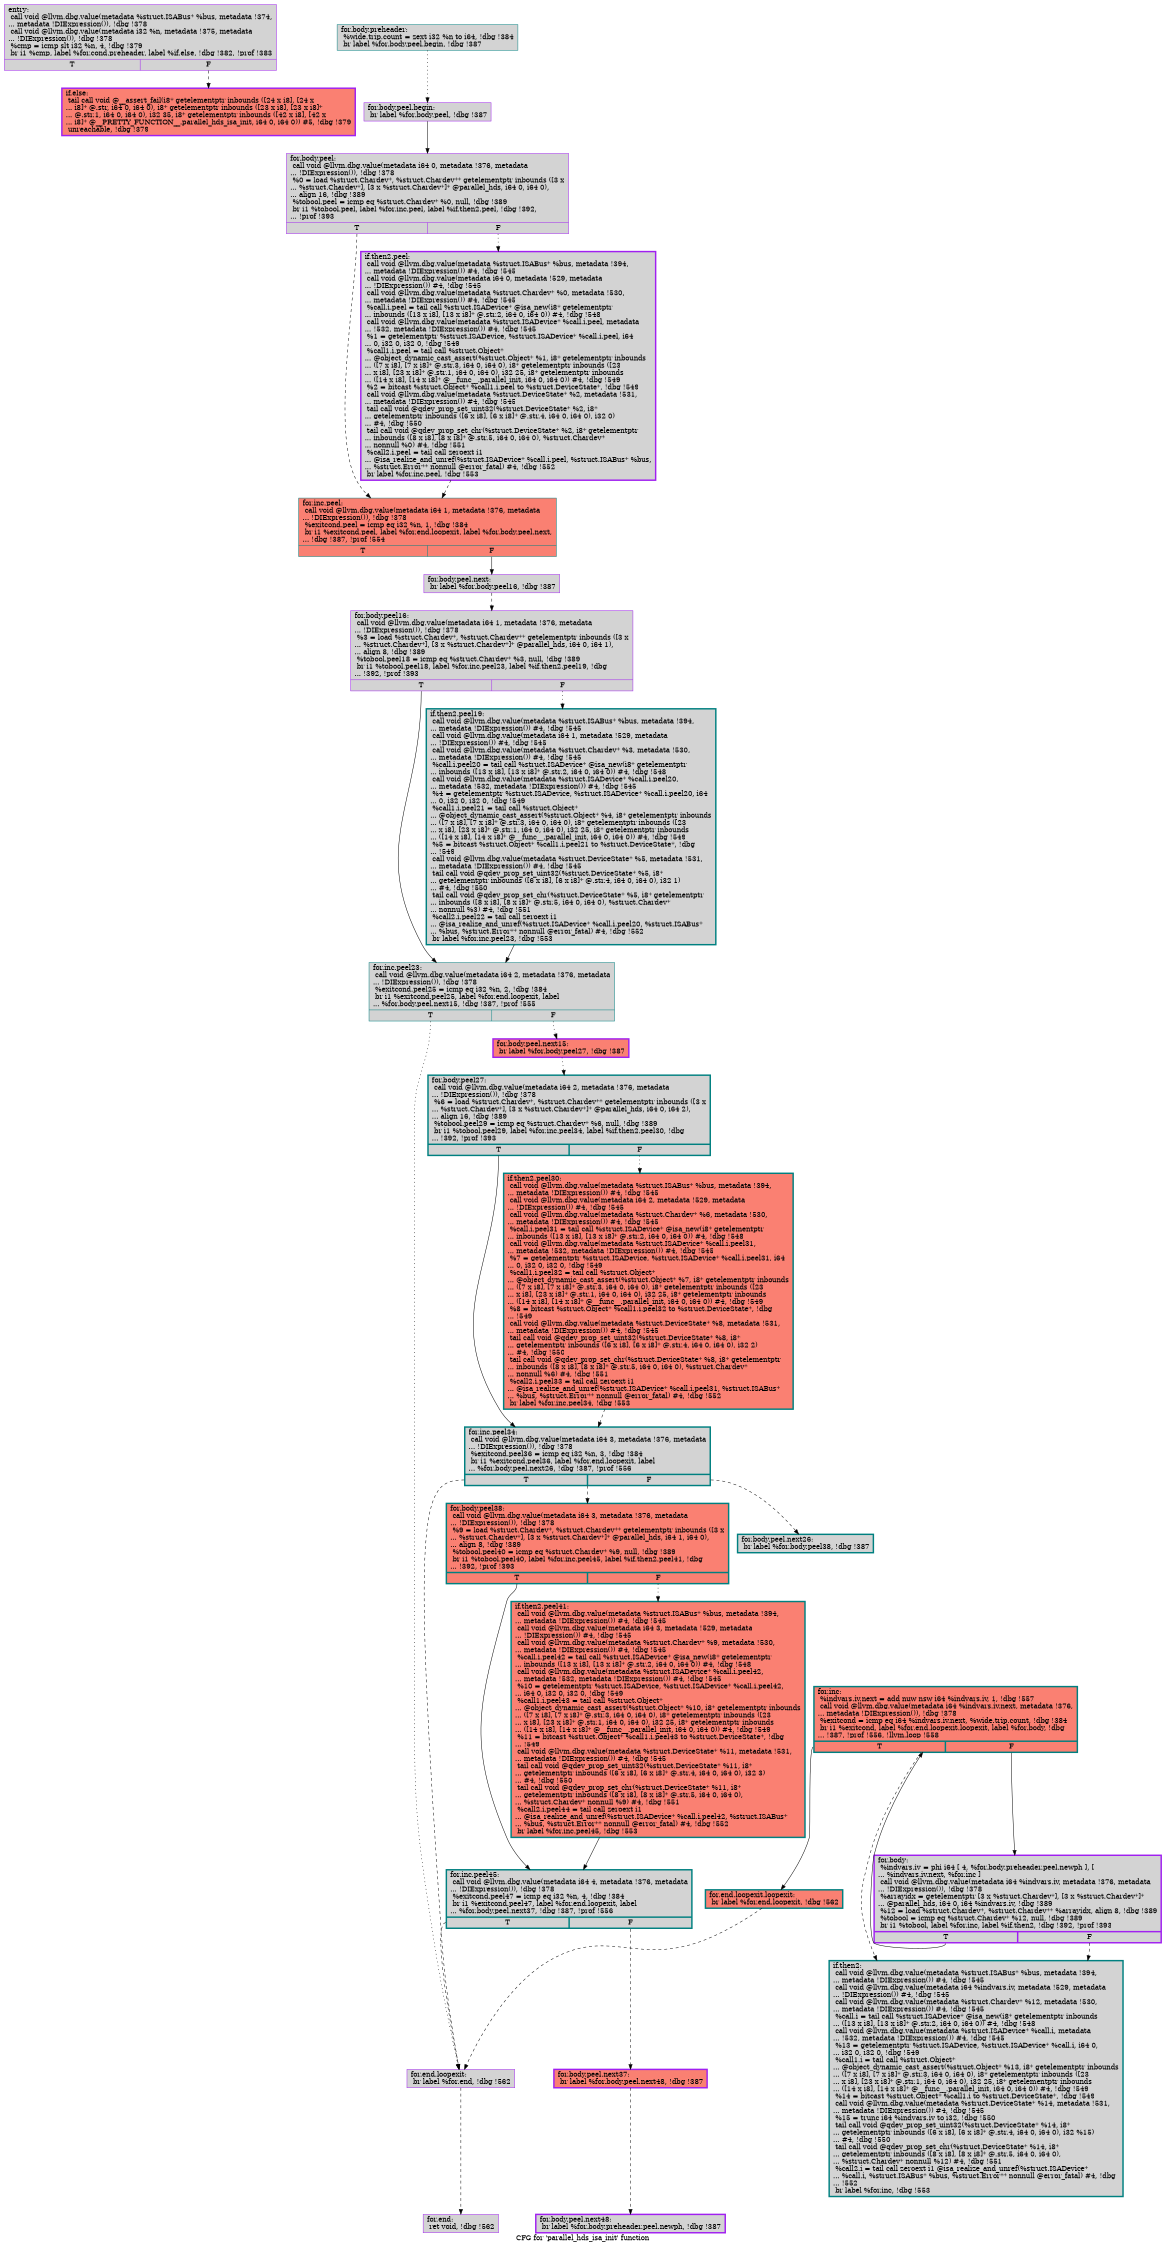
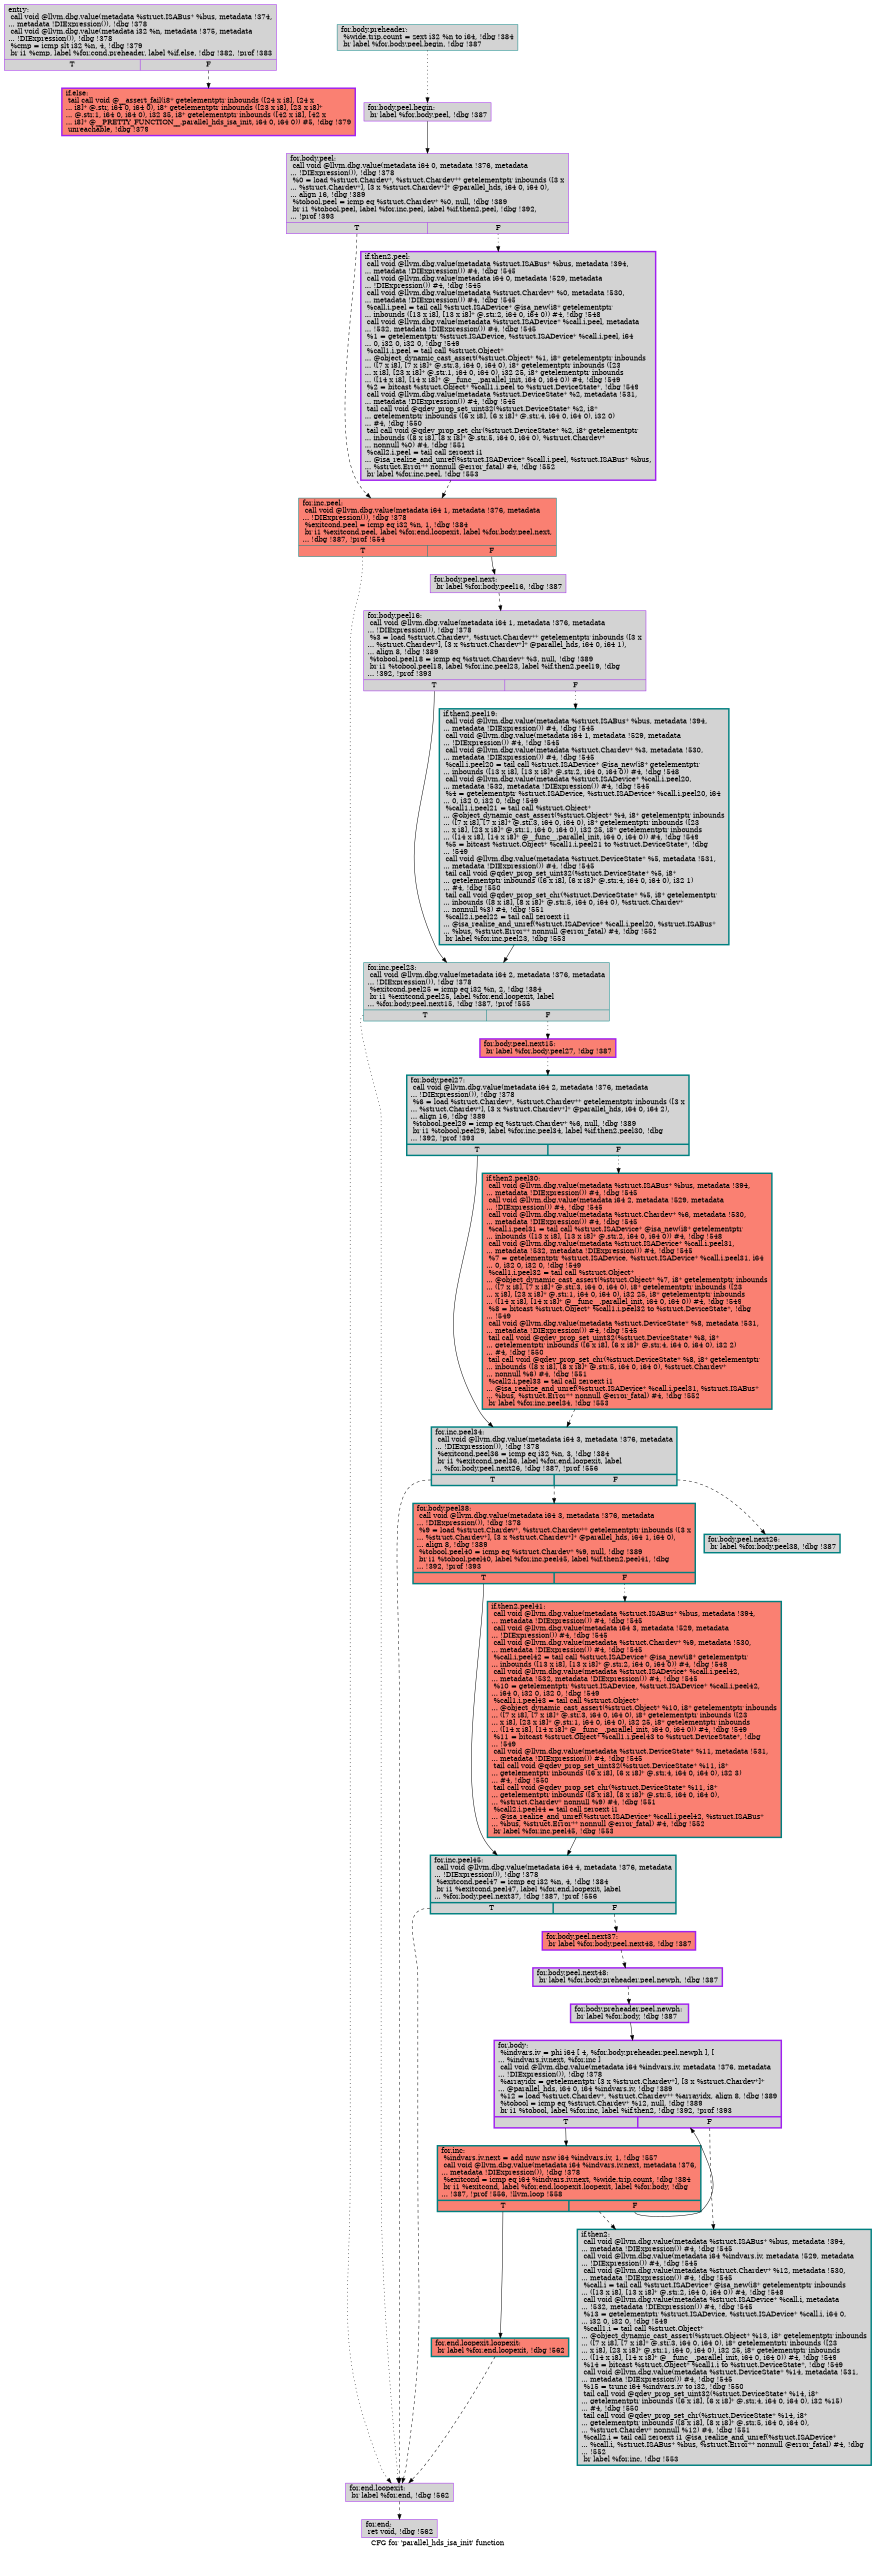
edge "for.inc.peel:" -> "for.end.loopexit:": added
node "for.body.preheader.peel.newph:": added
